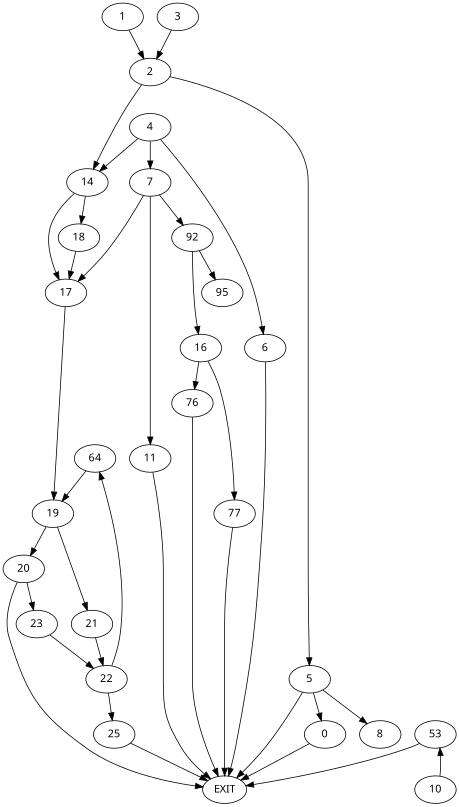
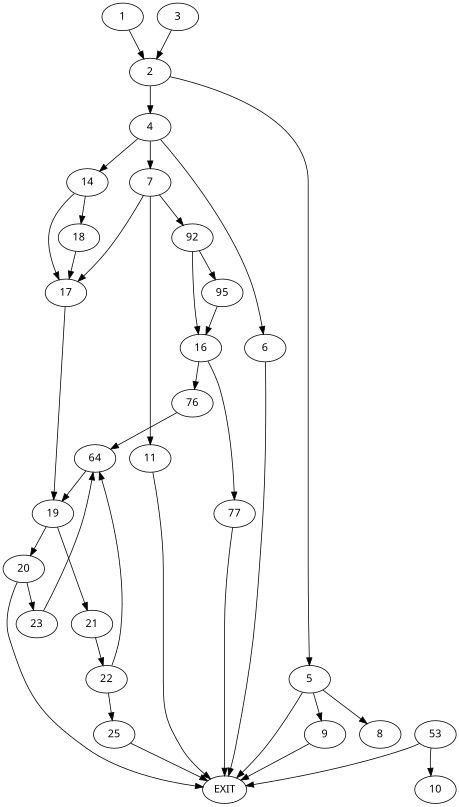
edge "2" -> "14": now "2" -> "4"
edge "95" -> "16": added
edge "76" -> "EXIT": now "76" -> "64"
edge "23" -> "22": now "23" -> "64"
node "0": label "0" -> "9"
edge "10" -> "53": reversed
